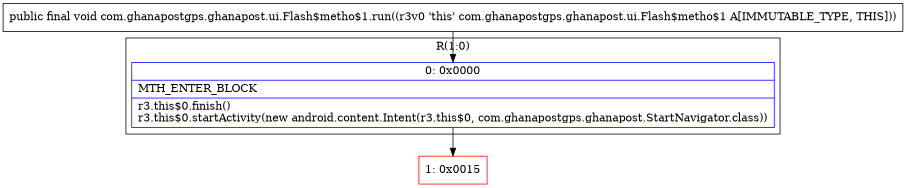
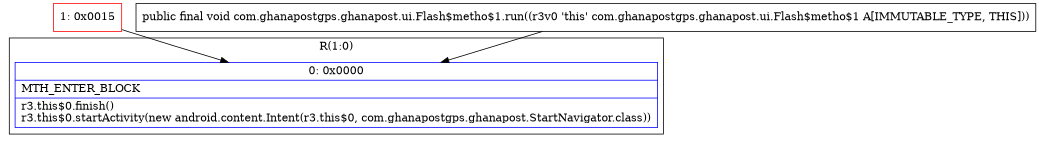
edge "0: 0x0000" -> "1: 0x0015": reversed
